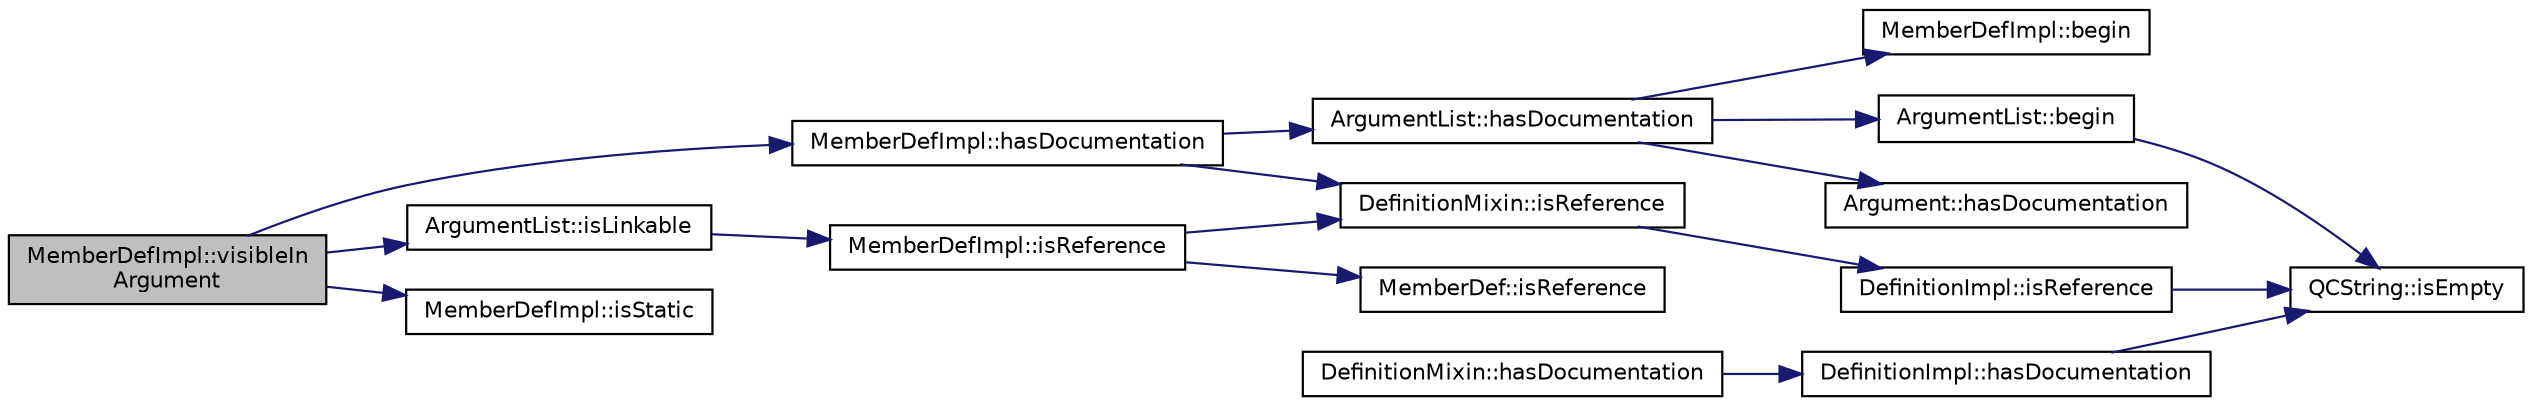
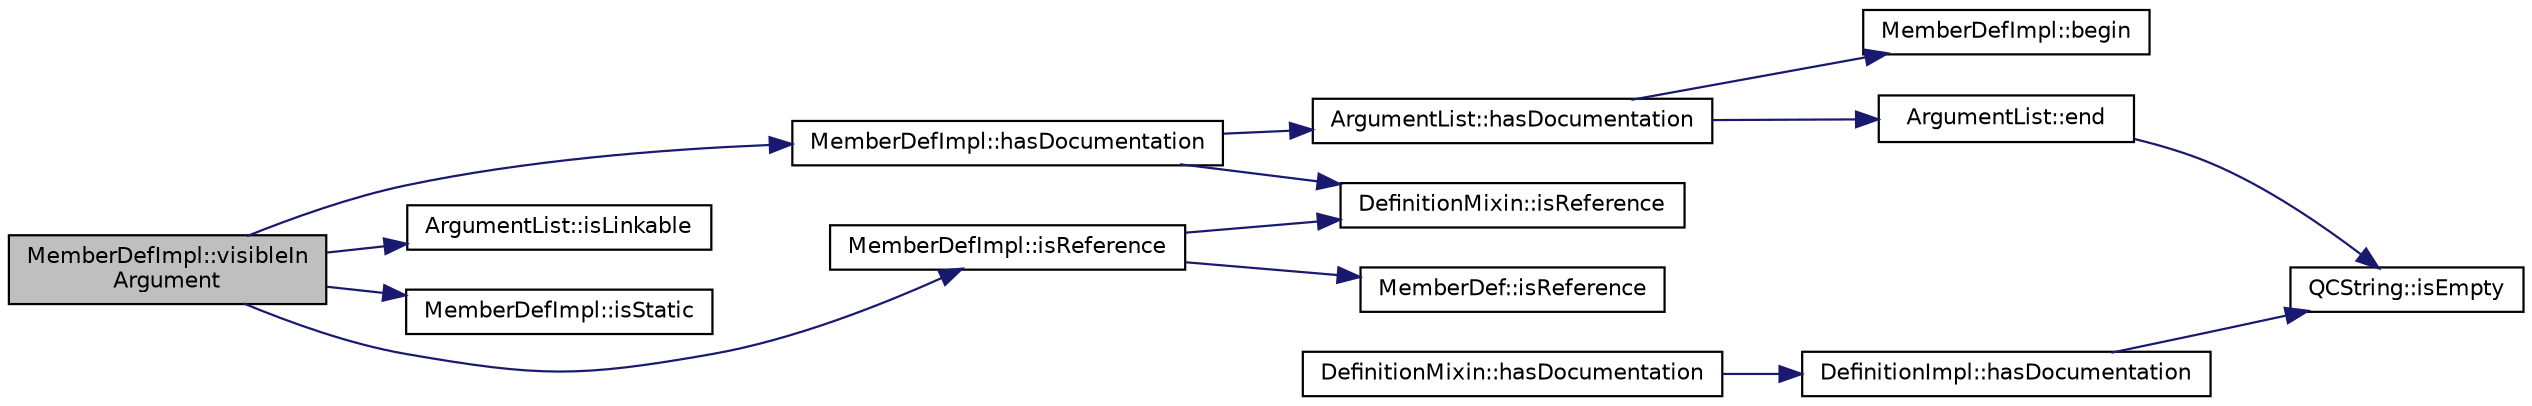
node "ArgumentList::begin": label "ArgumentList::begin" -> "ArgumentList::end"
node "Argument::hasDocumentation": removed
edge "ArgumentList::isLinkable" -> "MemberDefImpl::isReference": now "MemberDefImpl::visibleIn Argument" -> "MemberDefImpl::isReference"
node "DefinitionImpl::isReference": removed
